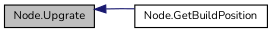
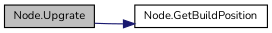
edge "Node.GetBuildPosition" -> "Node.Upgrate": reversed
